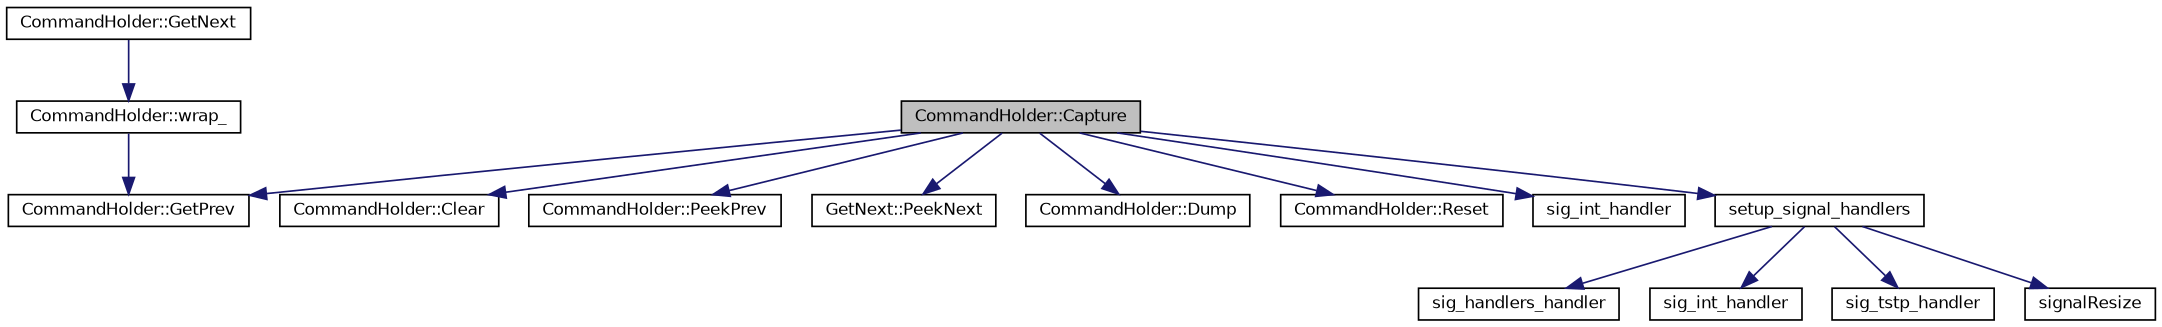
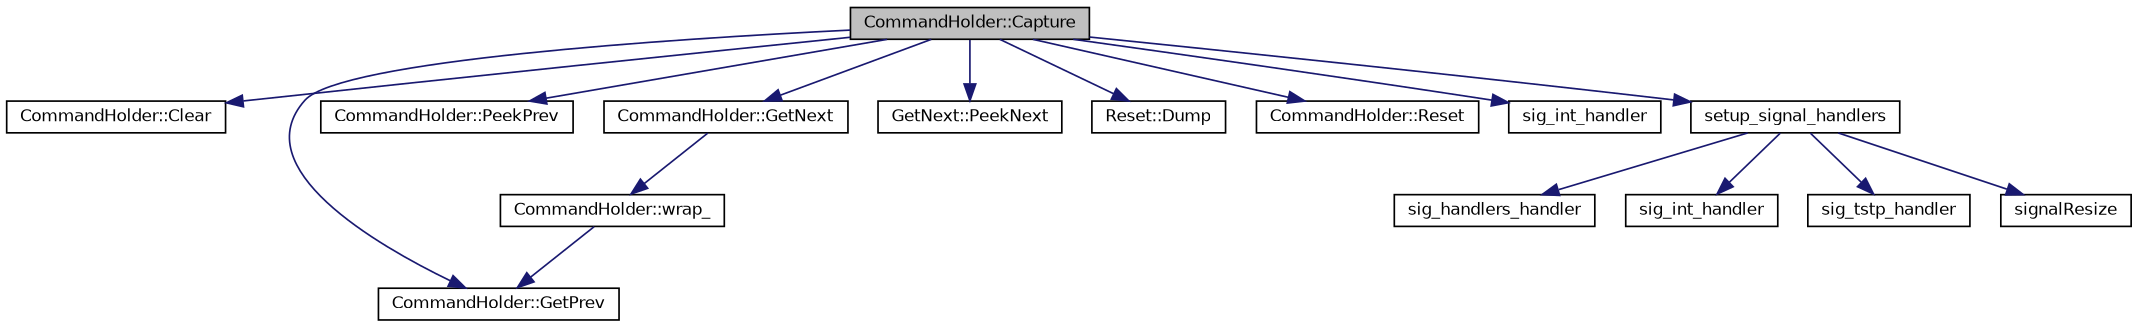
edge "CommandHolder::Capture" -> "CommandHolder::GetNext": added
node "CommandHolder::Dump": label "CommandHolder::Dump" -> "Reset::Dump"
